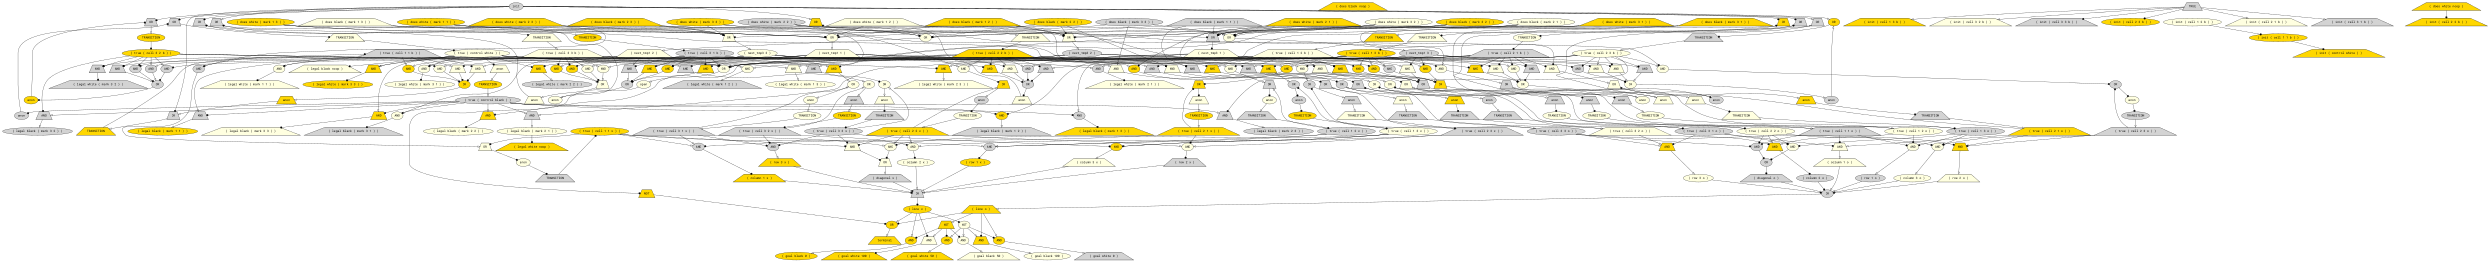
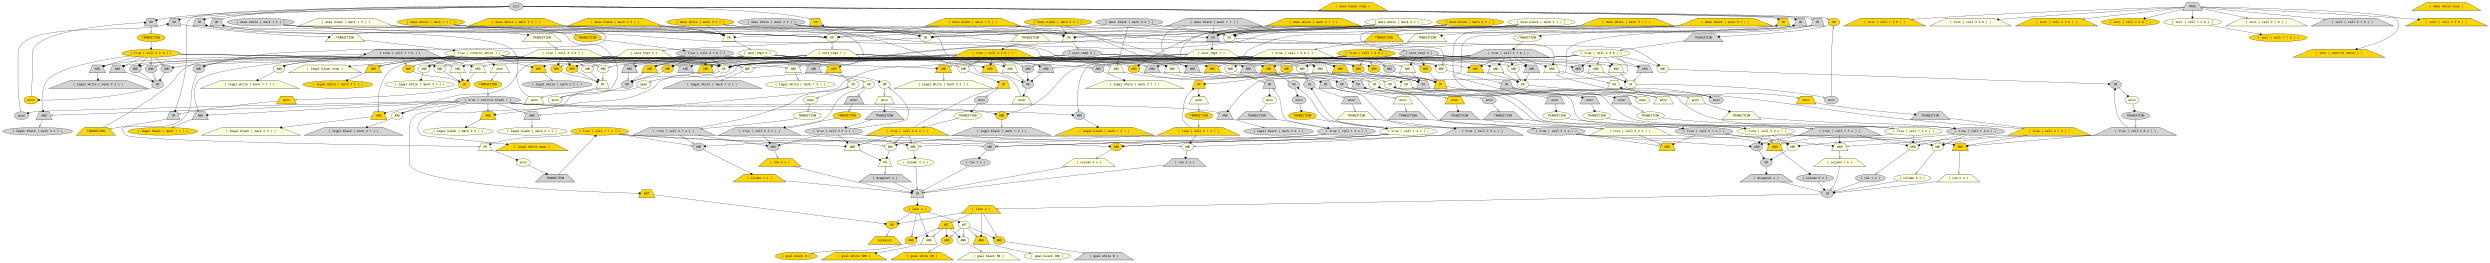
edge "TRUE" -> "( init ( cell 3 2 b ) )": arrowhead onormal -> dot
edge "TRUE" -> "( init ( cell 3 3 b ) )": arrowhead dot -> onormal
edge "TRUE" -> "( init ( cell 1 2 b ) )": added
edge "( does white noop )" -> "( init ( cell 2 2 b ) )": now "TRUE" -> "( init ( cell 2 2 b ) )"
node "( does white ( mark 1 3 ) )": fillcolor gold -> lightgrey
node "( does white ( mark 1 2 ) )": removed
node "( init ( cell 3 3 b ) )": fillcolor lightgrey -> gold
edge "( init ( cell 1 1 b ) )" -> "( init ( control white ) )": now "TRUE" -> "( init ( control white ) )"
edge "( legal black ( mark 2 1 ) )" -> "( legal white noop )": now "( true ( control black ) )" -> "( legal white noop )"
node "( row 1 x )": fillcolor gold -> lightgrey
node "( row 3 o )": removed
